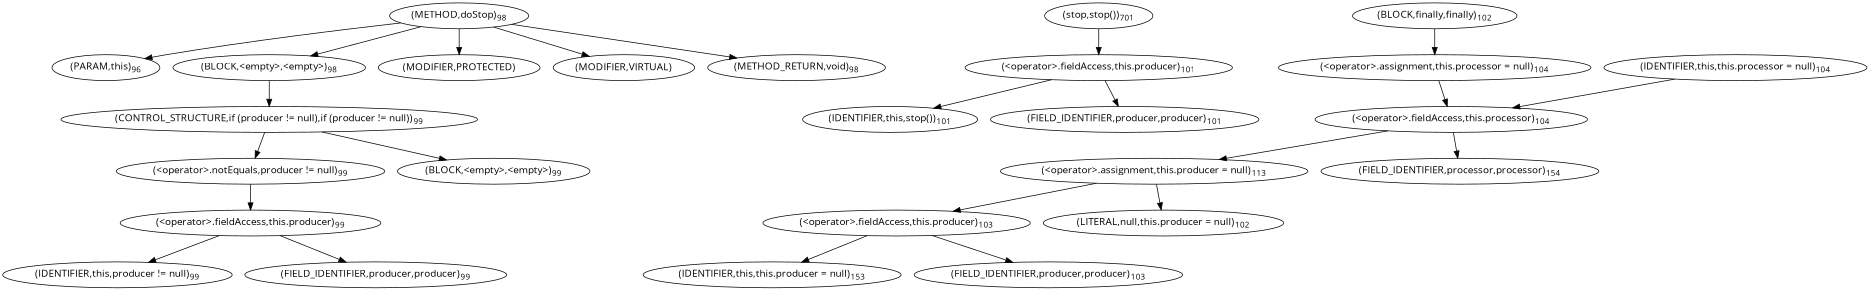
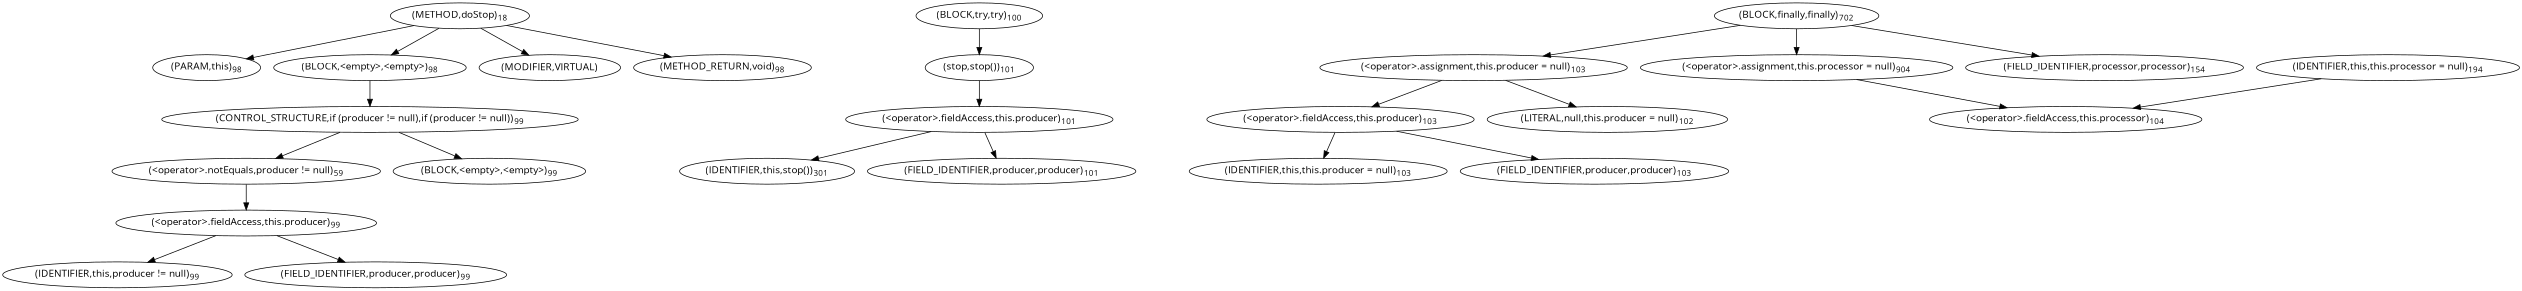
node "(METHOD,doStop)": text "98" -> "18"
node "(stop,stop())": text "701" -> "101"
node "(BLOCK,finally,finally)": text "102" -> "702"
node "(BLOCK,try,try)": added
node "(PARAM,this)": text "96" -> "98"
node "(<operator>.assignment,this.processor = null)": text "104" -> "904"
node "(IDENTIFIER,this,this.processor = null)": text "104" -> "194"
node "(MODIFIER,PROTECTED)": removed
node "(IDENTIFIER,this,stop())": text "101" -> "301"
edge "(<operator>.fieldAccess,this.processor)" -> "(FIELD_IDENTIFIER,processor,processor)": now "(BLOCK,finally,finally)" -> "(FIELD_IDENTIFIER,processor,processor)"
edge "(<operator>.fieldAccess,this.processor)" -> "(<operator>.assignment,this.producer = null)": now "(BLOCK,finally,finally)" -> "(<operator>.assignment,this.producer = null)"
node "(<operator>.notEquals,producer != null)": text "99" -> "59"
node "(<operator>.assignment,this.producer = null)": text "113" -> "103"
node "(IDENTIFIER,this,this.producer = null)": text "153" -> "103"
